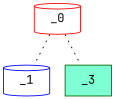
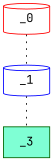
edge "_0" -- "_3": now "_1" -- "_3"
